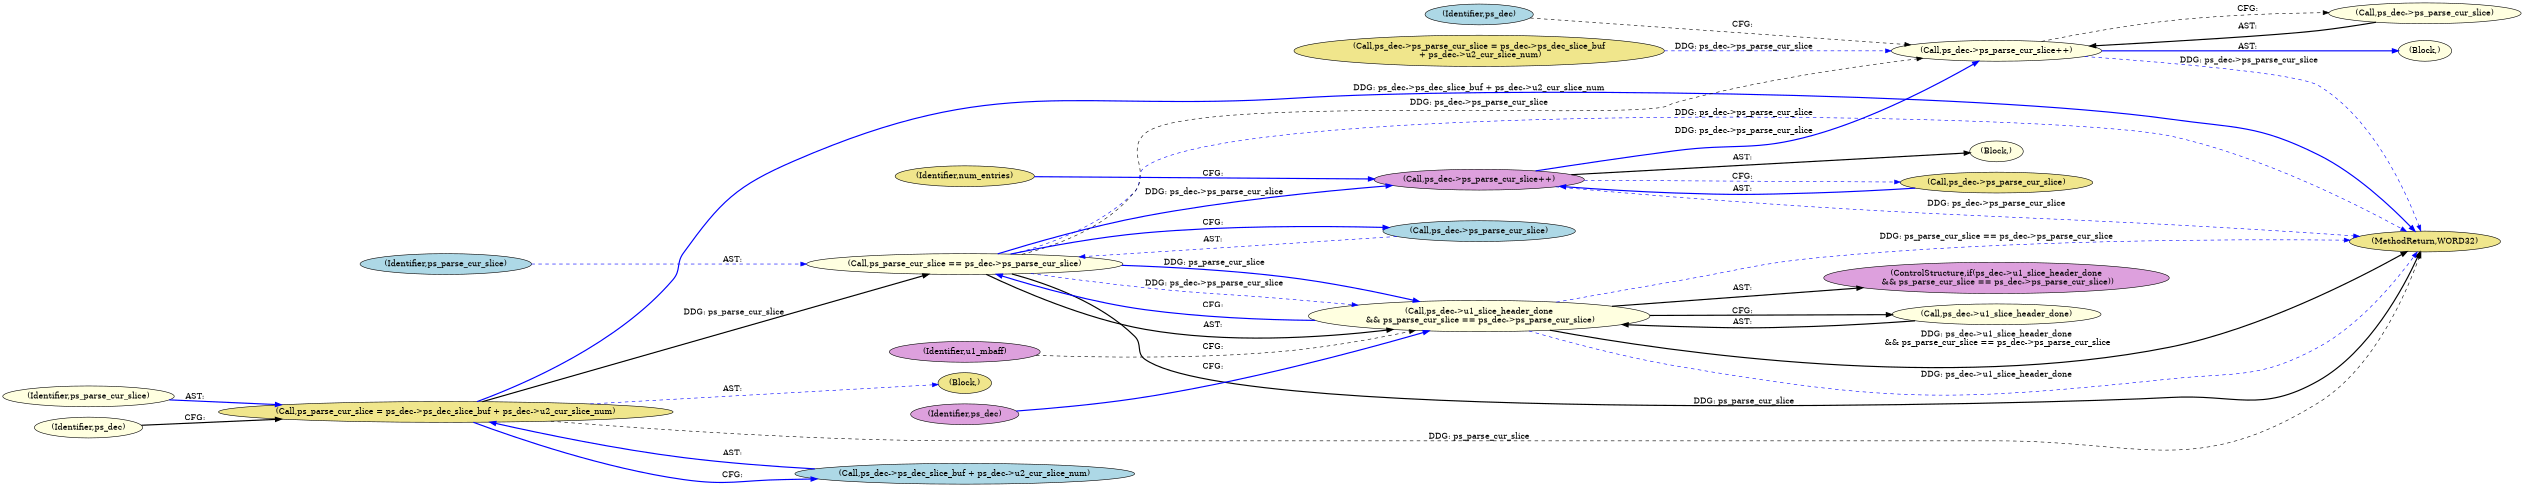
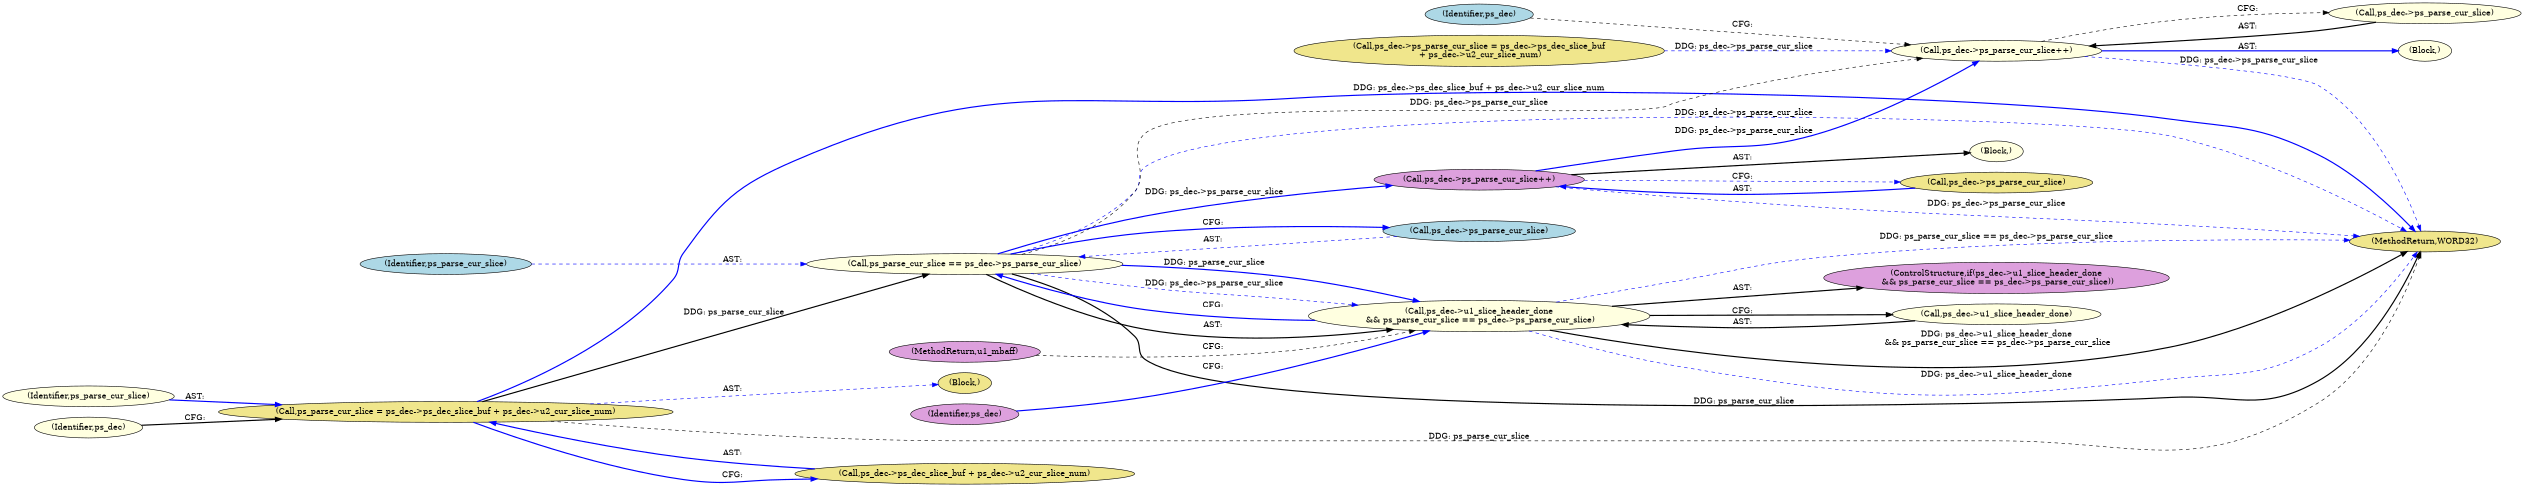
node "(Identifier,num_entries)": removed
node "(Identifier,u1_mbaff)": label "(Identifier,u1_mbaff)" -> "(MethodReturn,u1_mbaff)"
node "(Call,ps_dec->ps_dec_slice_buf + ps_dec->u2_cur_slice_num)": fillcolor lightblue -> khaki
